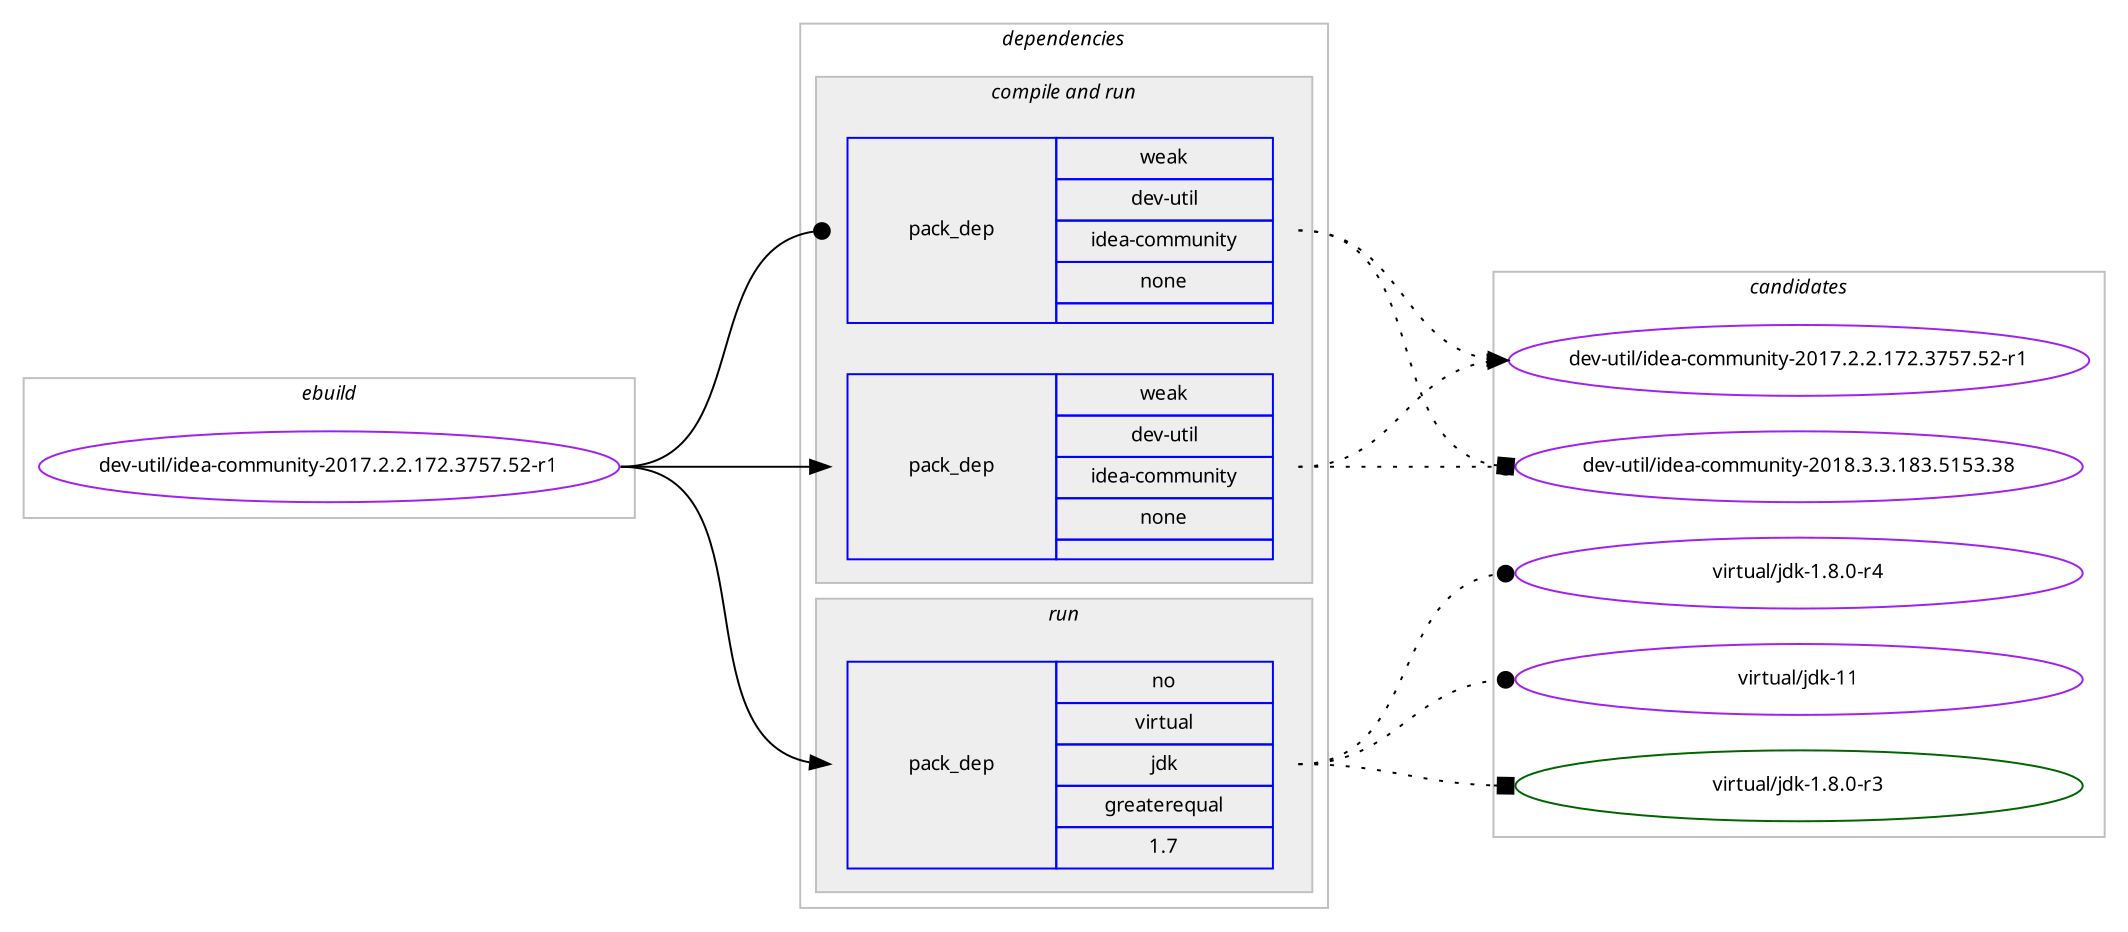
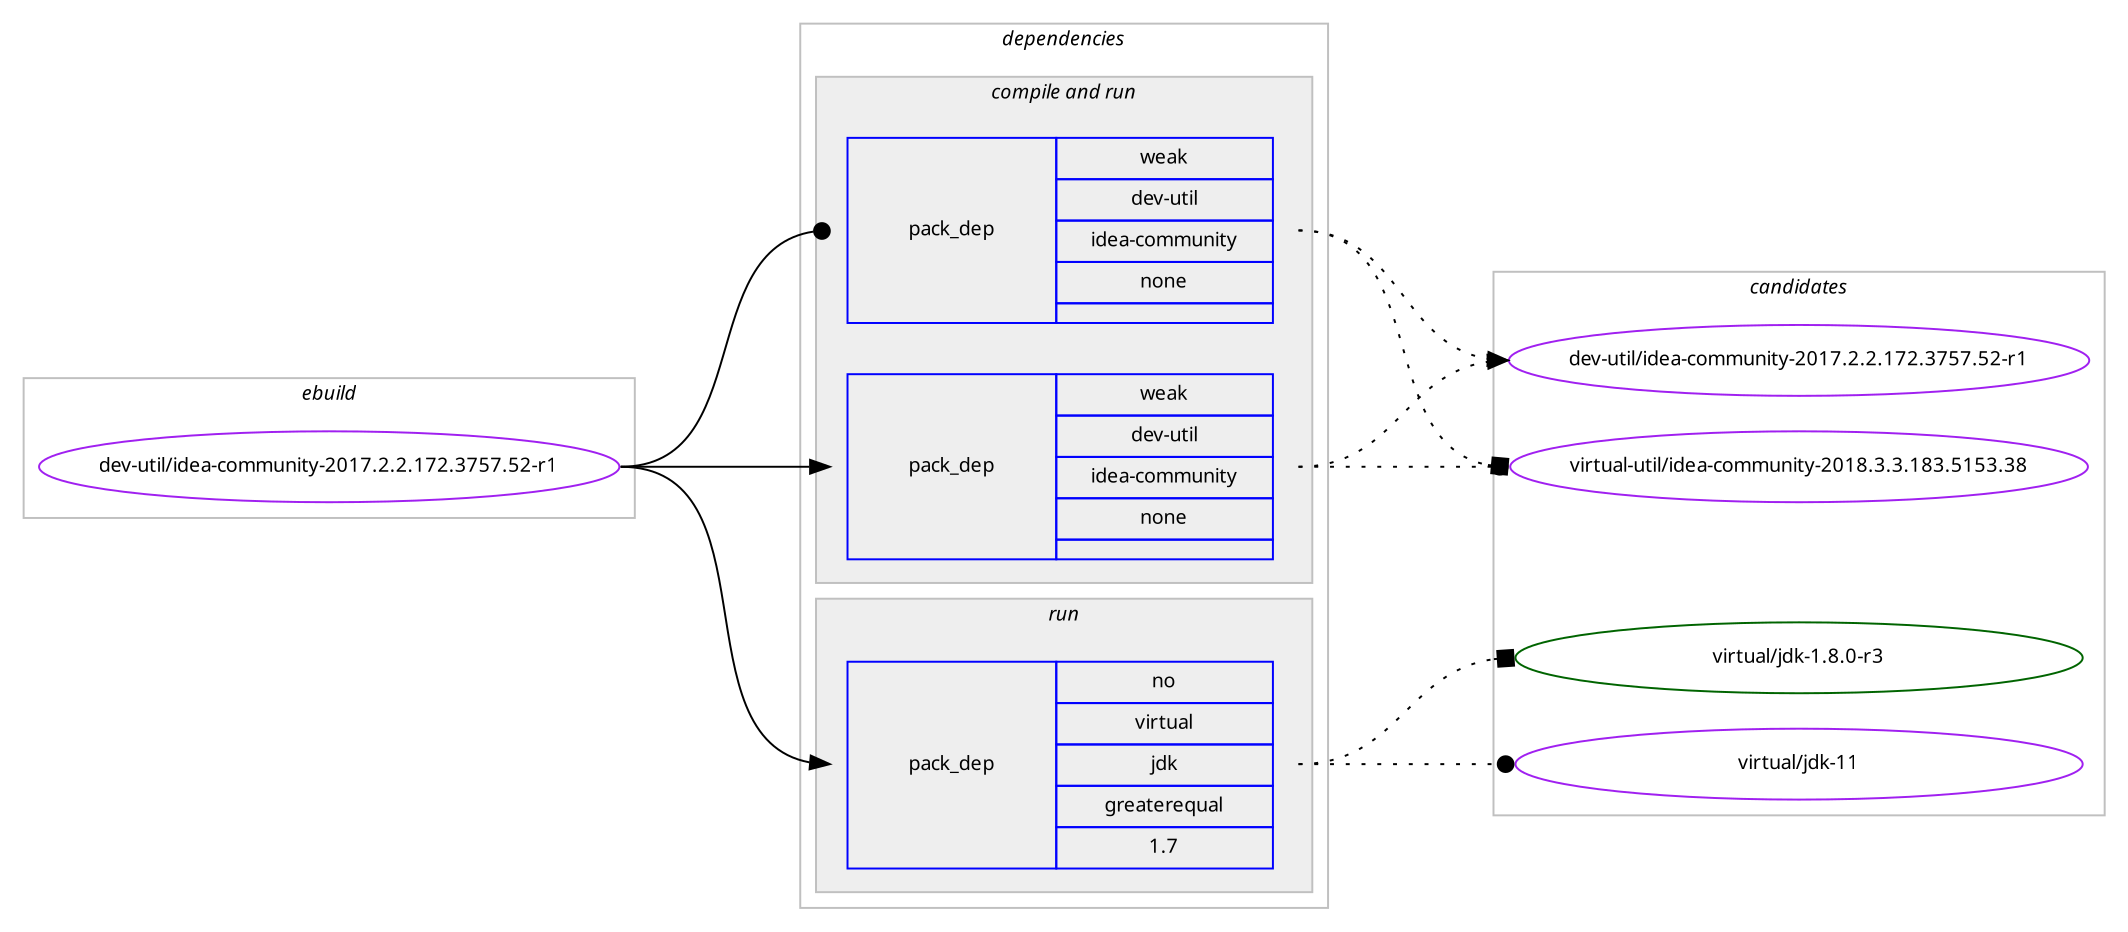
node "dev-util/idea-community-2018.3.3.183.5153.38": label "dev-util/idea-community-2018.3.3.183.5153.38" -> "virtual-util/idea-community-2018.3.3.183.5153.38"
node "virtual/jdk-1.8.0-r4": removed
